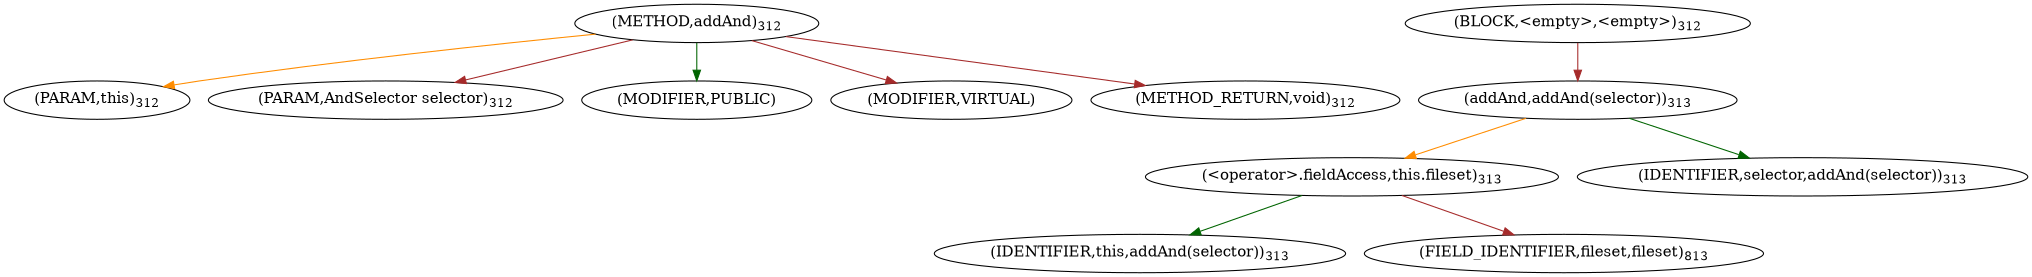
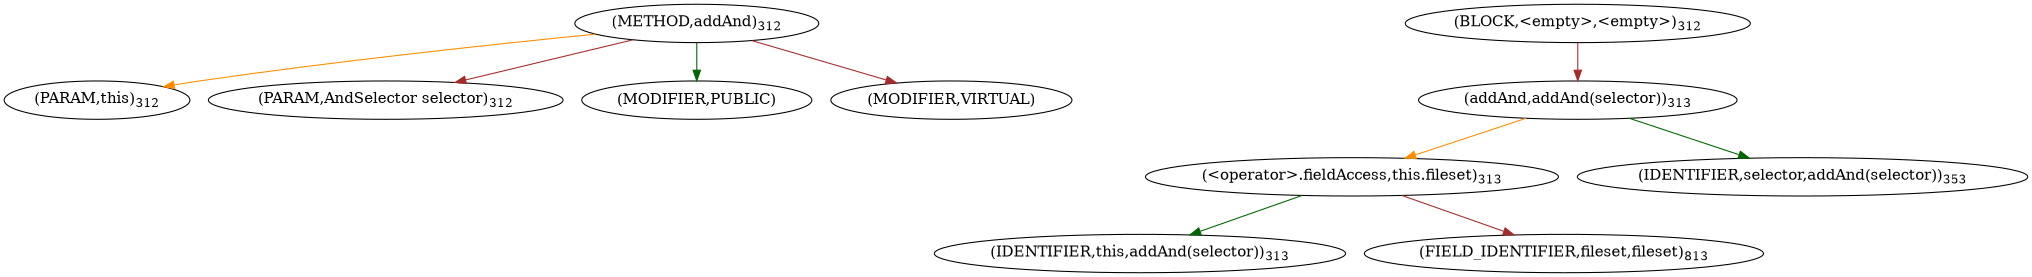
node "(METHOD_RETURN,void)": removed
node "(IDENTIFIER,selector,addAnd(selector))": text "313" -> "353"
